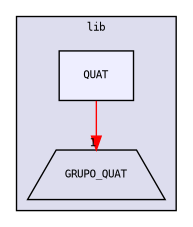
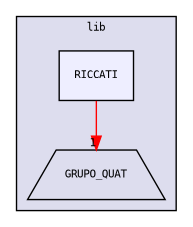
node "QUAT": label "QUAT" -> "RICCATI"
